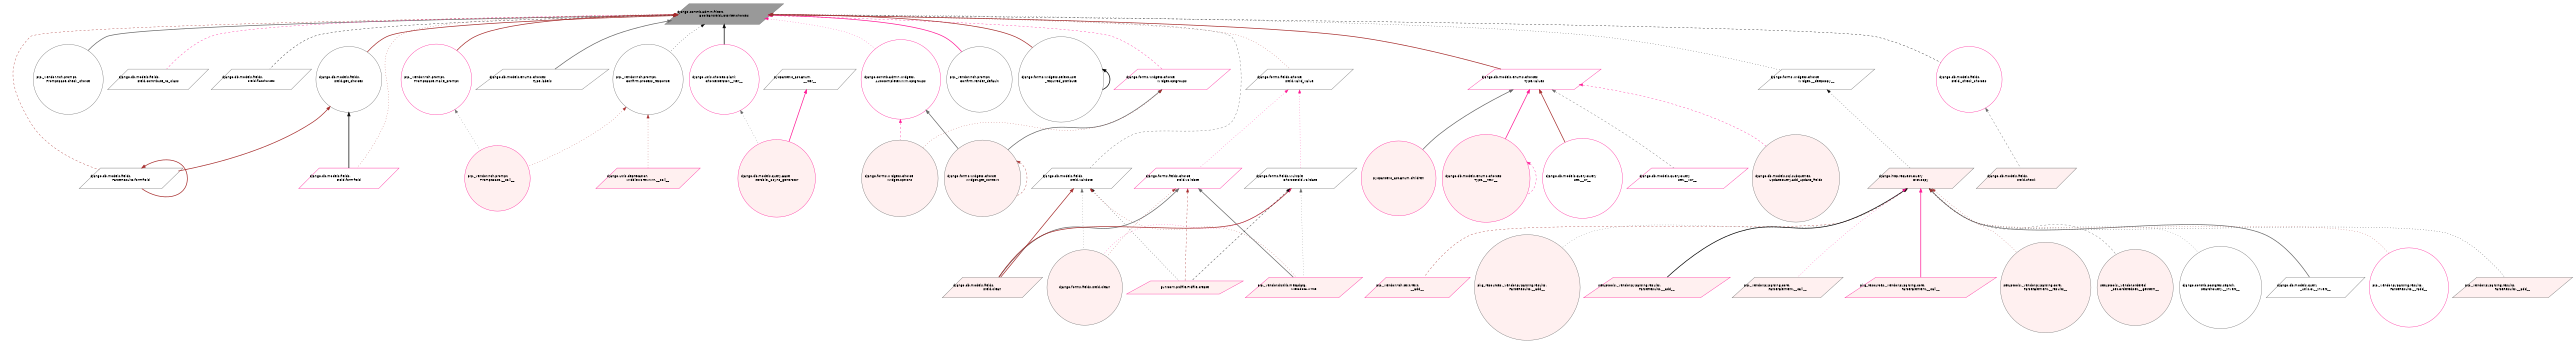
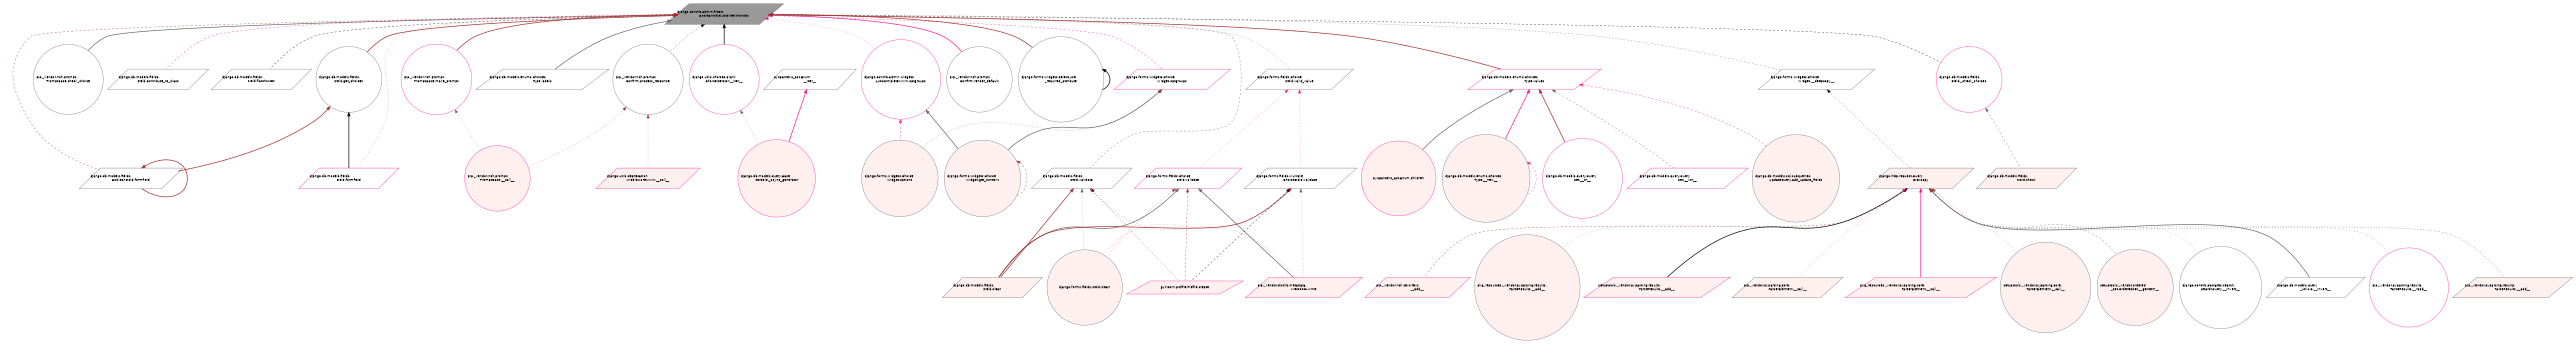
node "django.db.models.fields. ParseResults.formfield": label "django.db.models.fields. ParseResults.formfield" -> "django.db.models.fields. BooleanField.formfield"
node "django.db.models.enums.Choices Type.__new__": color deeppink -> gray40
node "setuptools._vendor.pyparsing.core. ParserElement.__results__": label "setuptools._vendor.pyparsing.core. ParserElement.__results__" -> "setuptools._vendor.pyparsing.core. ParserElement.__call__"
